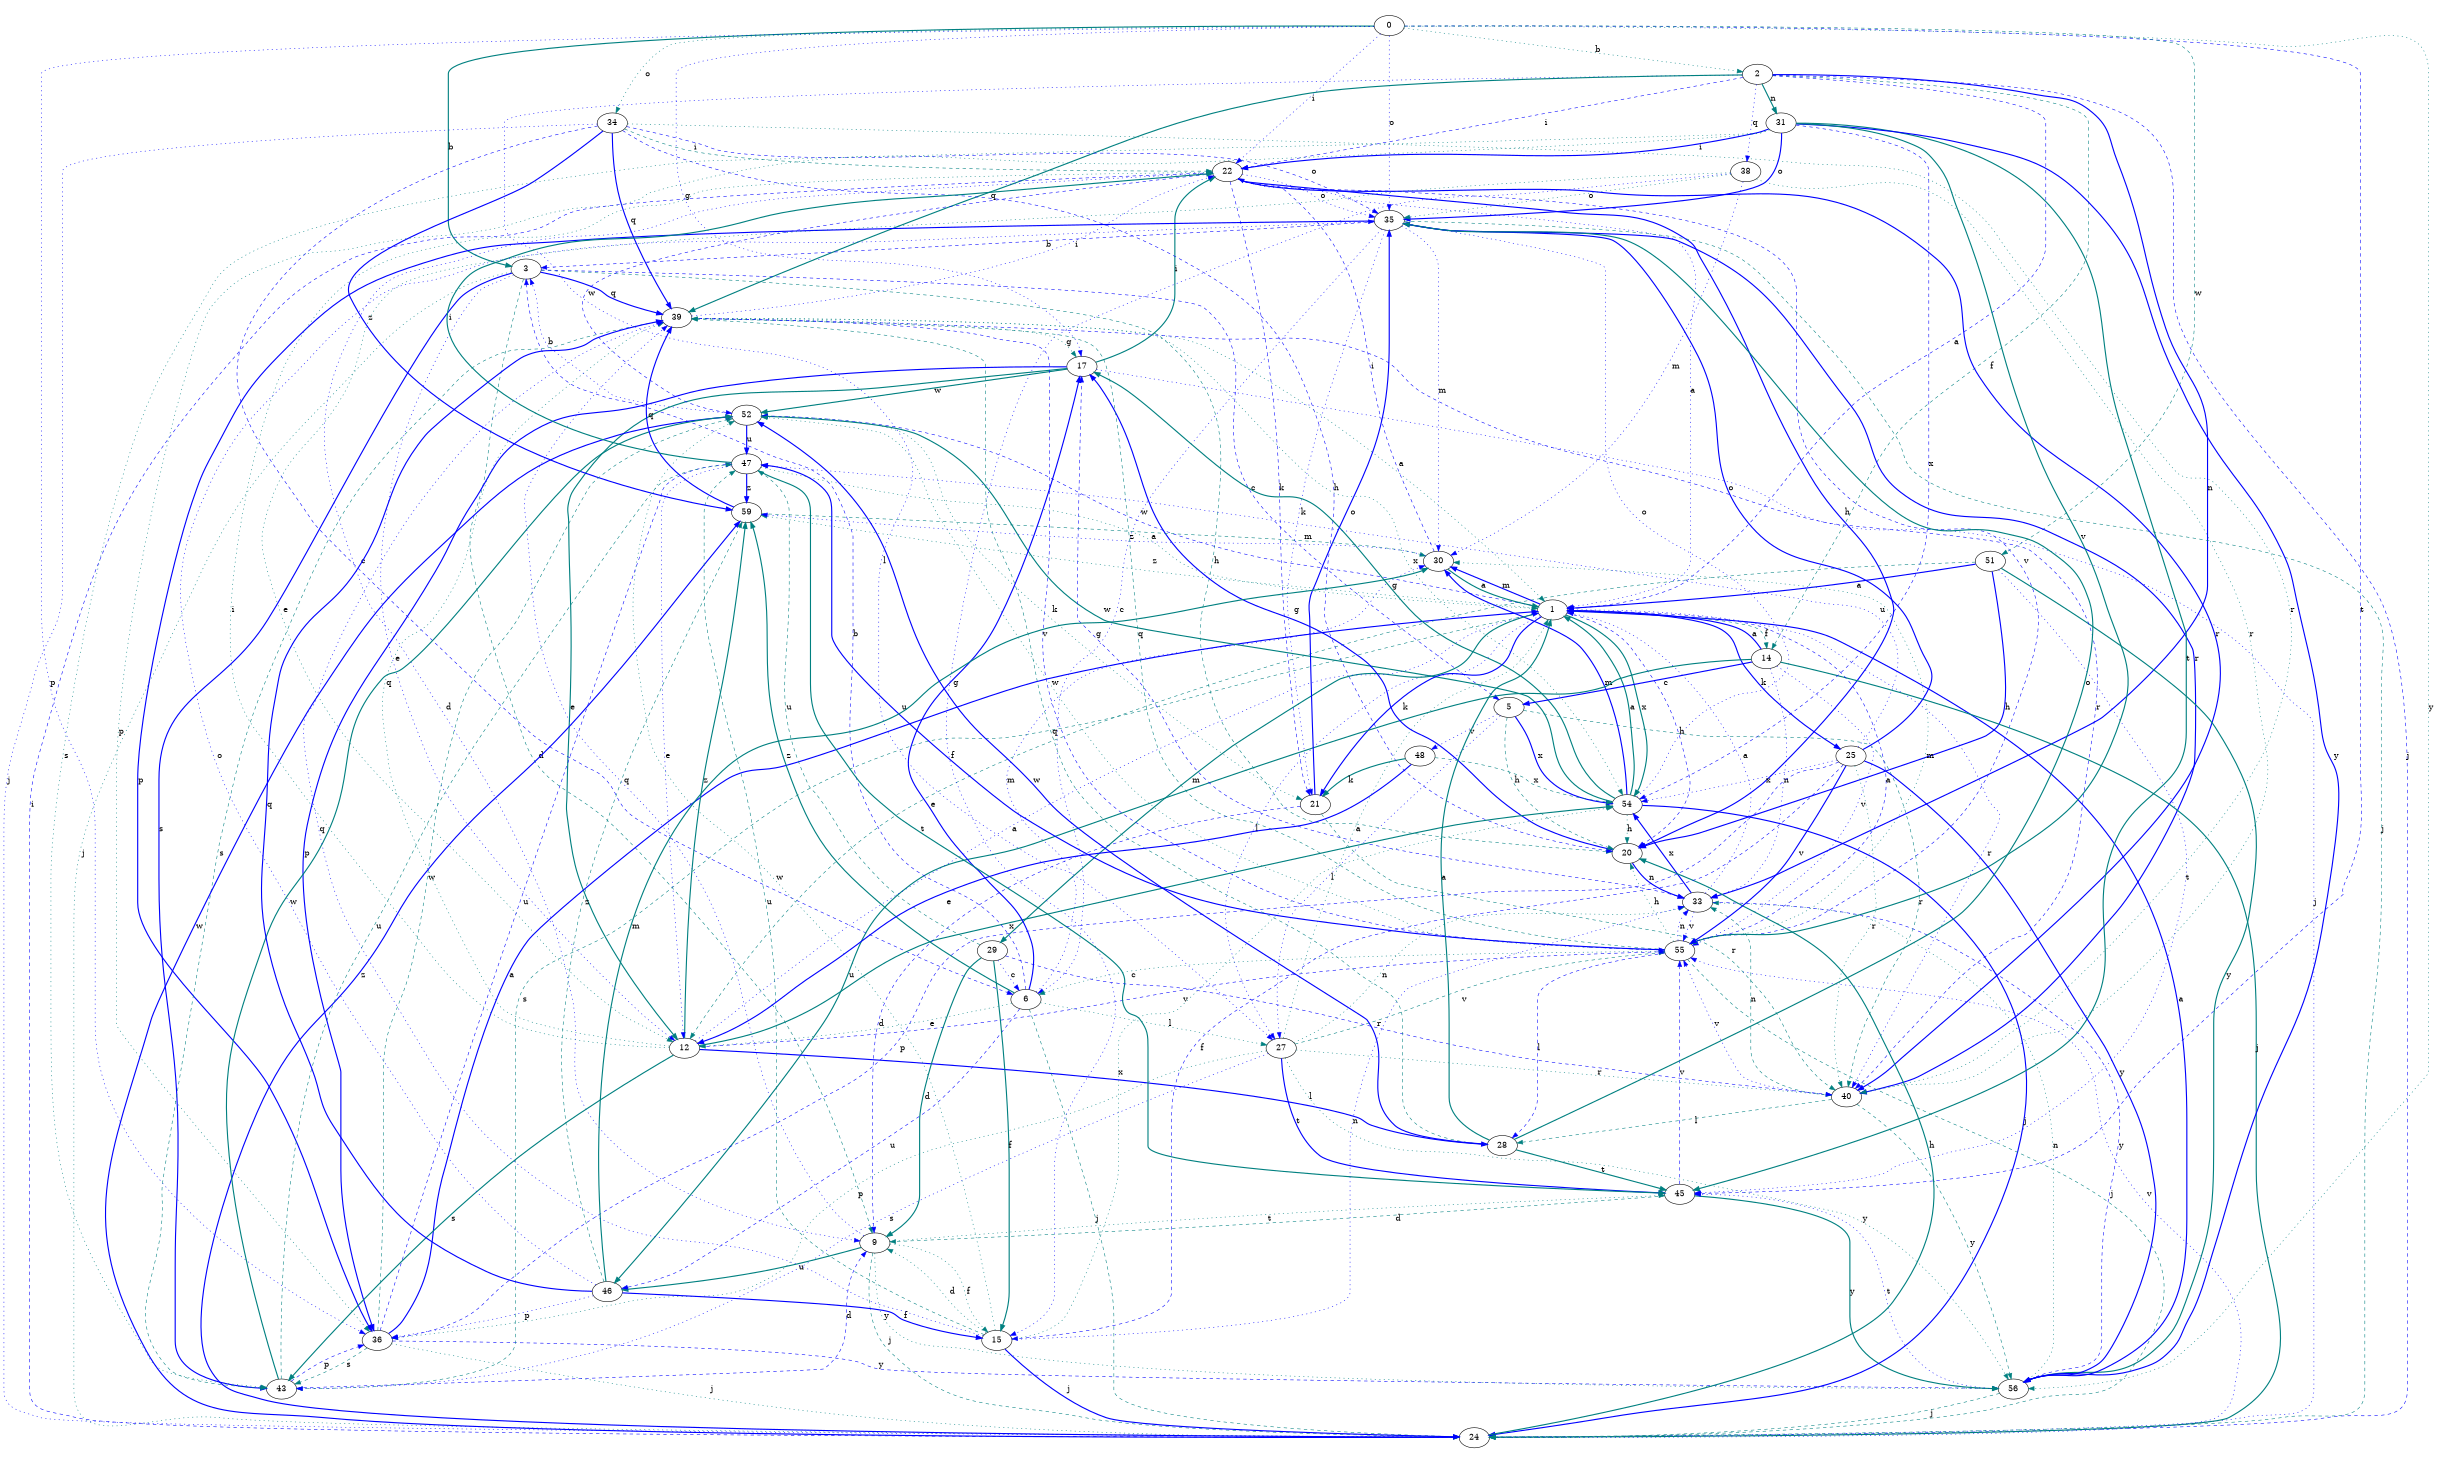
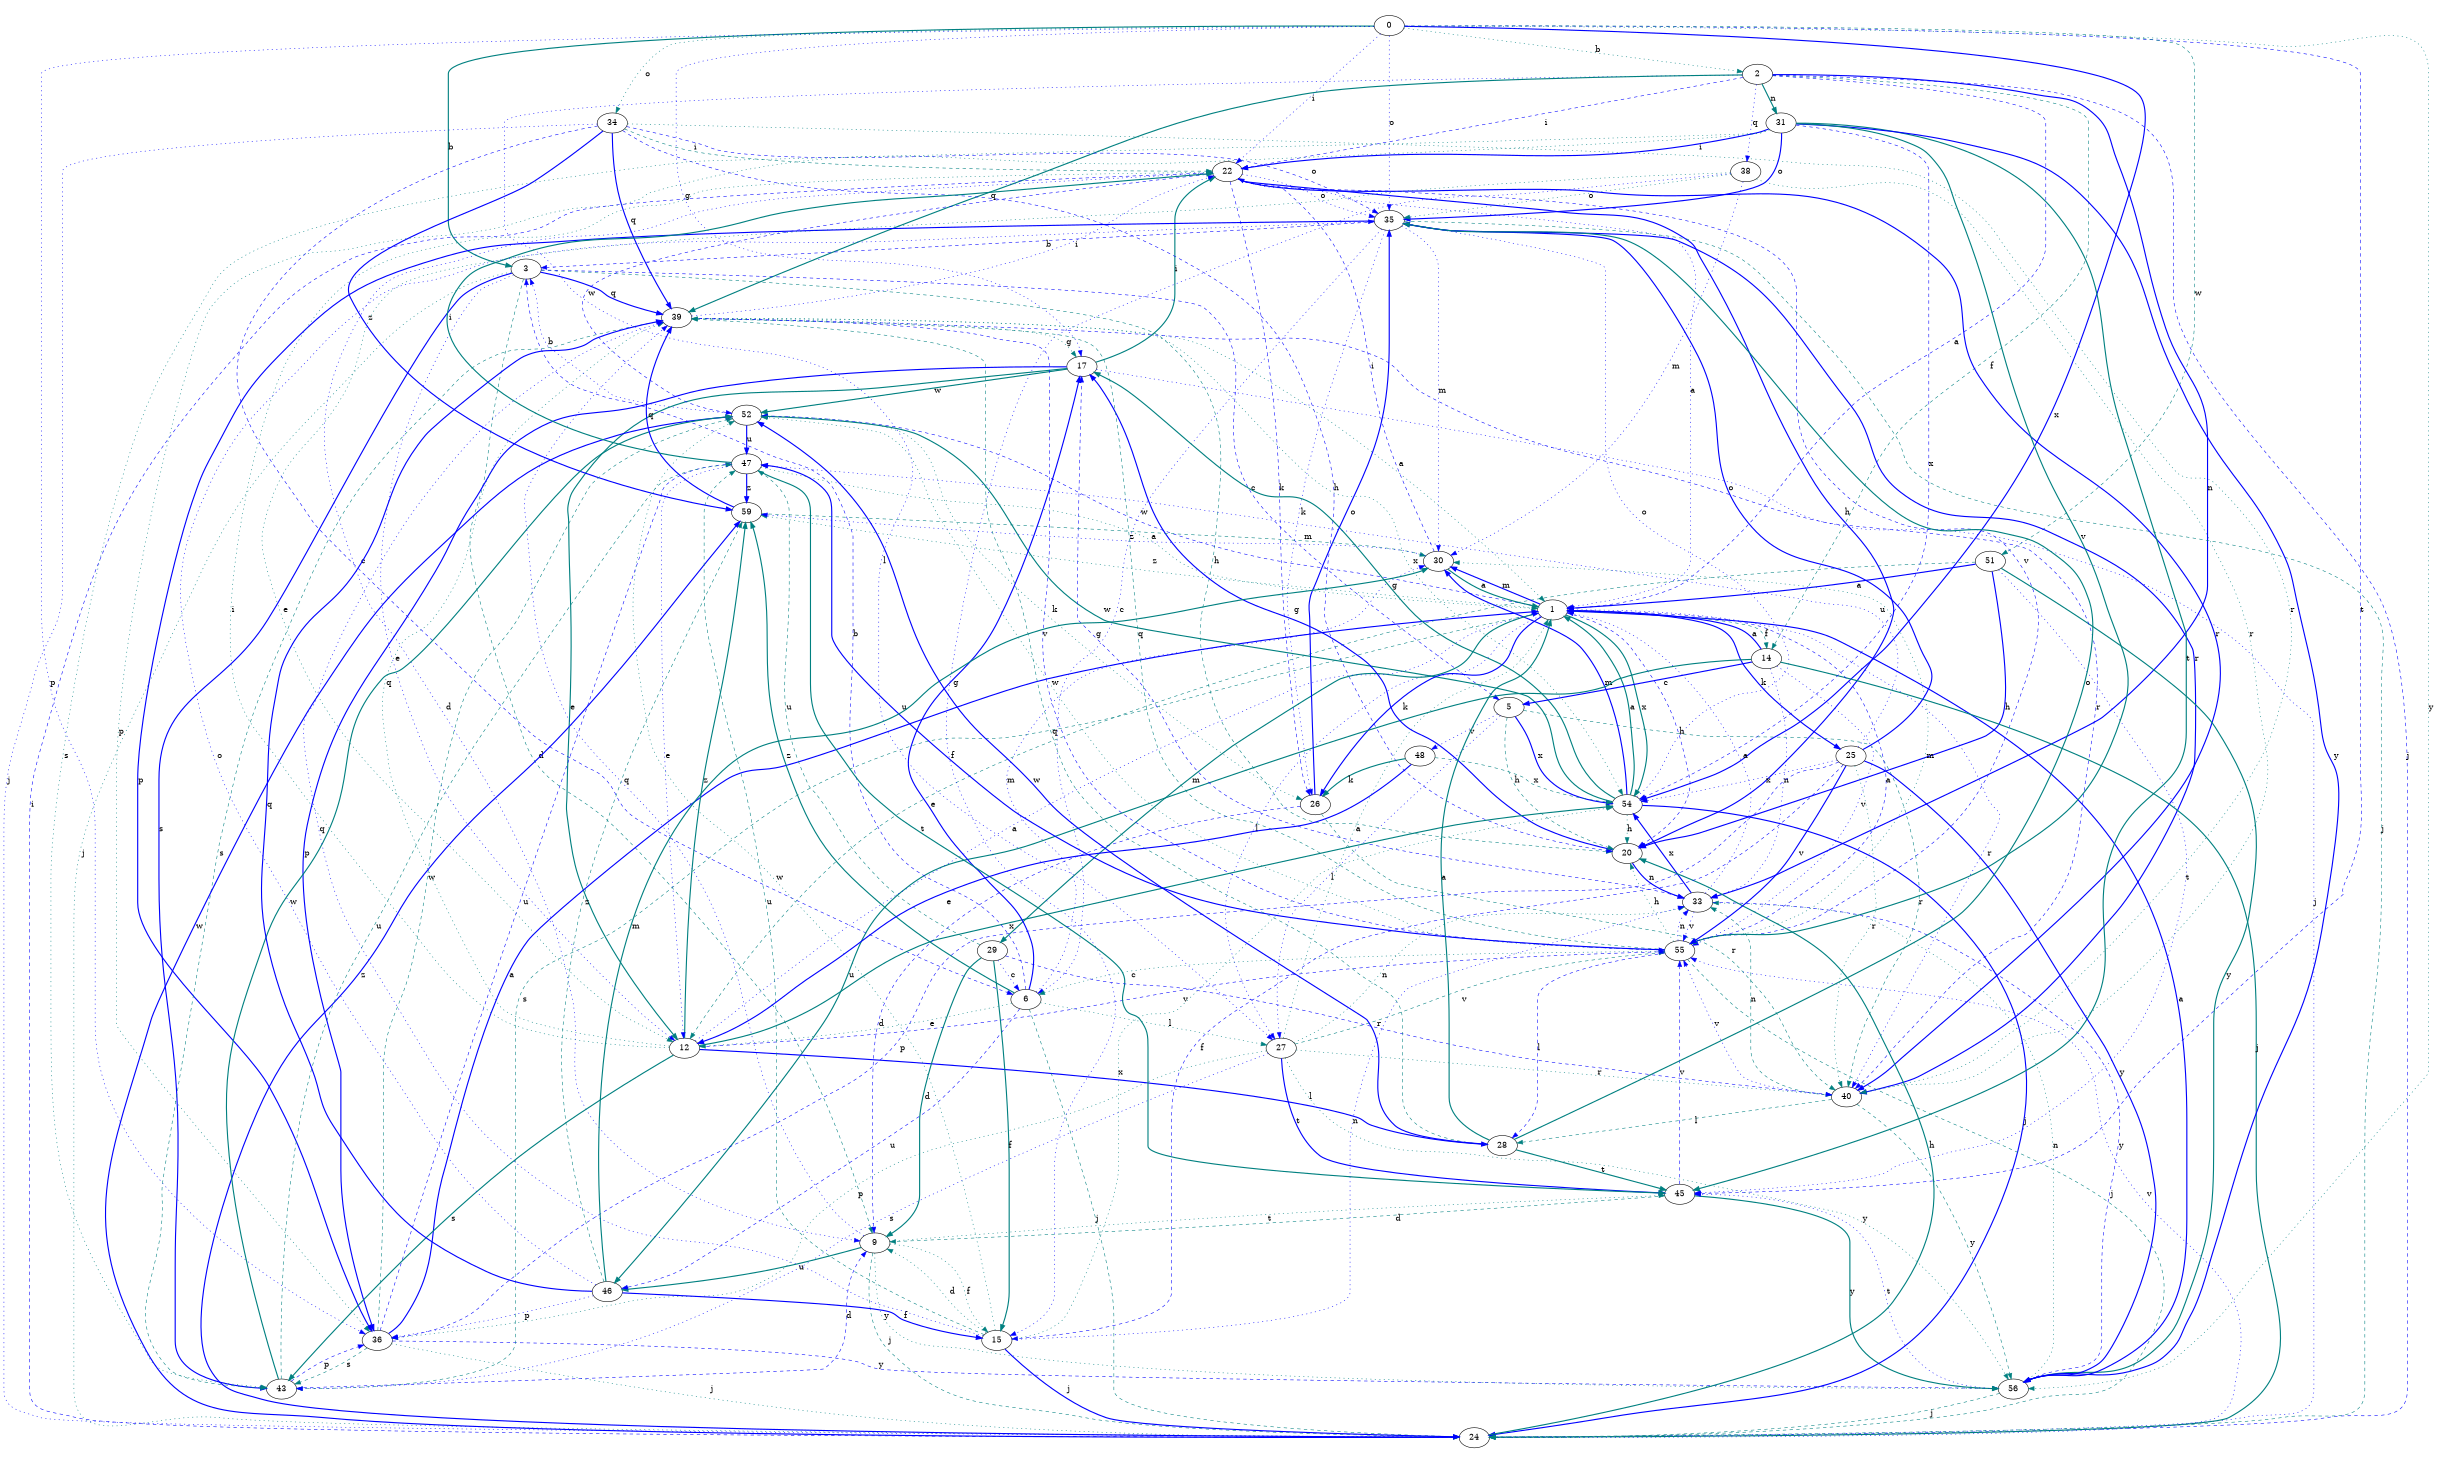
edge "0" -> "54": added, label "x"
node "21": label "21" -> "26"
